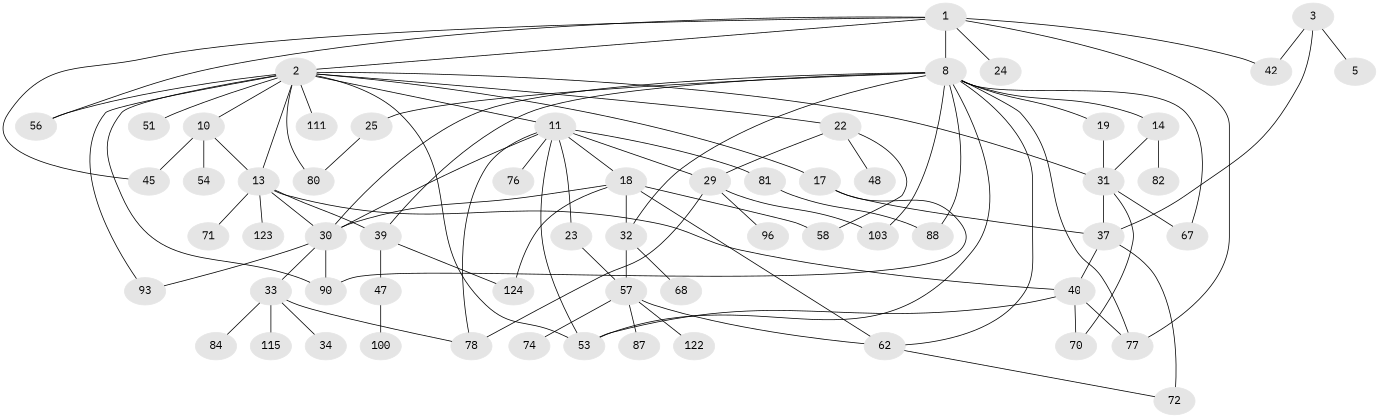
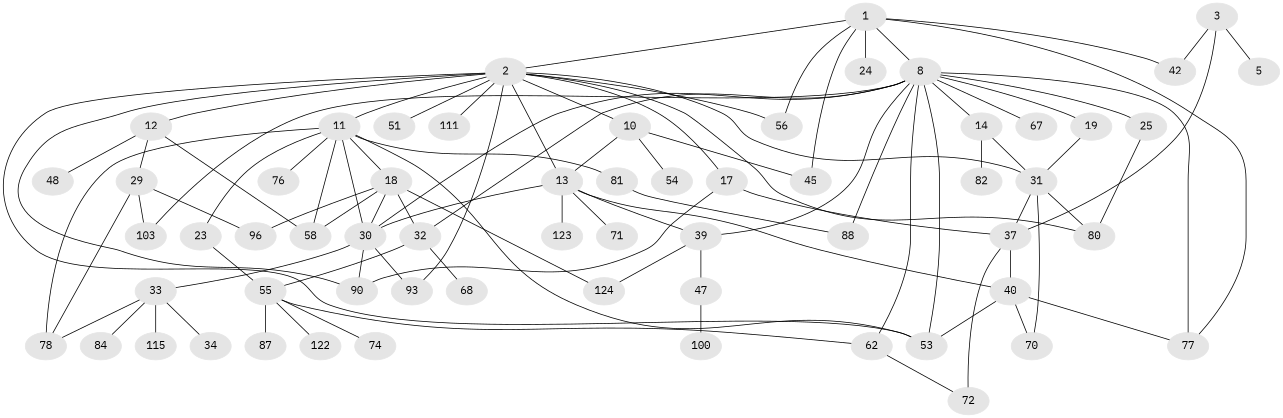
node "22": label "22" -> "12"
edge "11" -- "29": now "11" -- "58"
edge "31" -- "67": now "31" -- "80"
edge "18" -- "62": now "18" -- "96"
node "57": label "57" -> "55"
